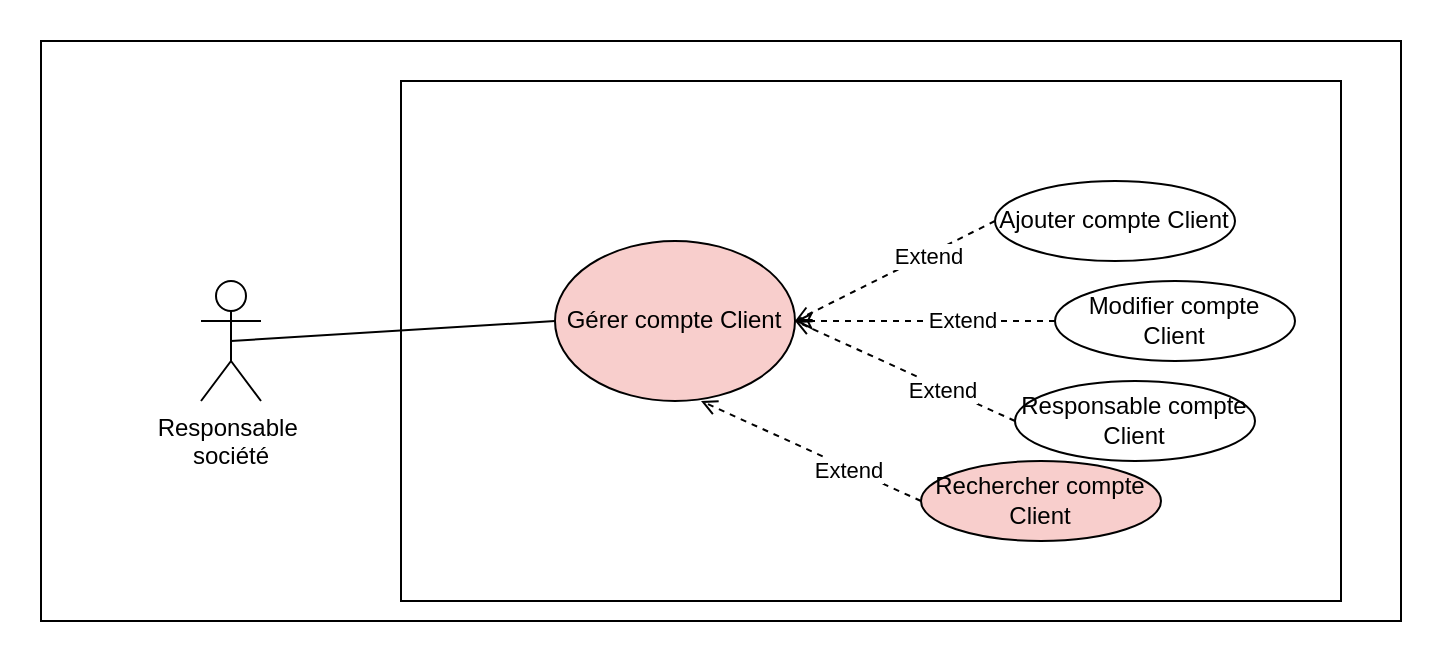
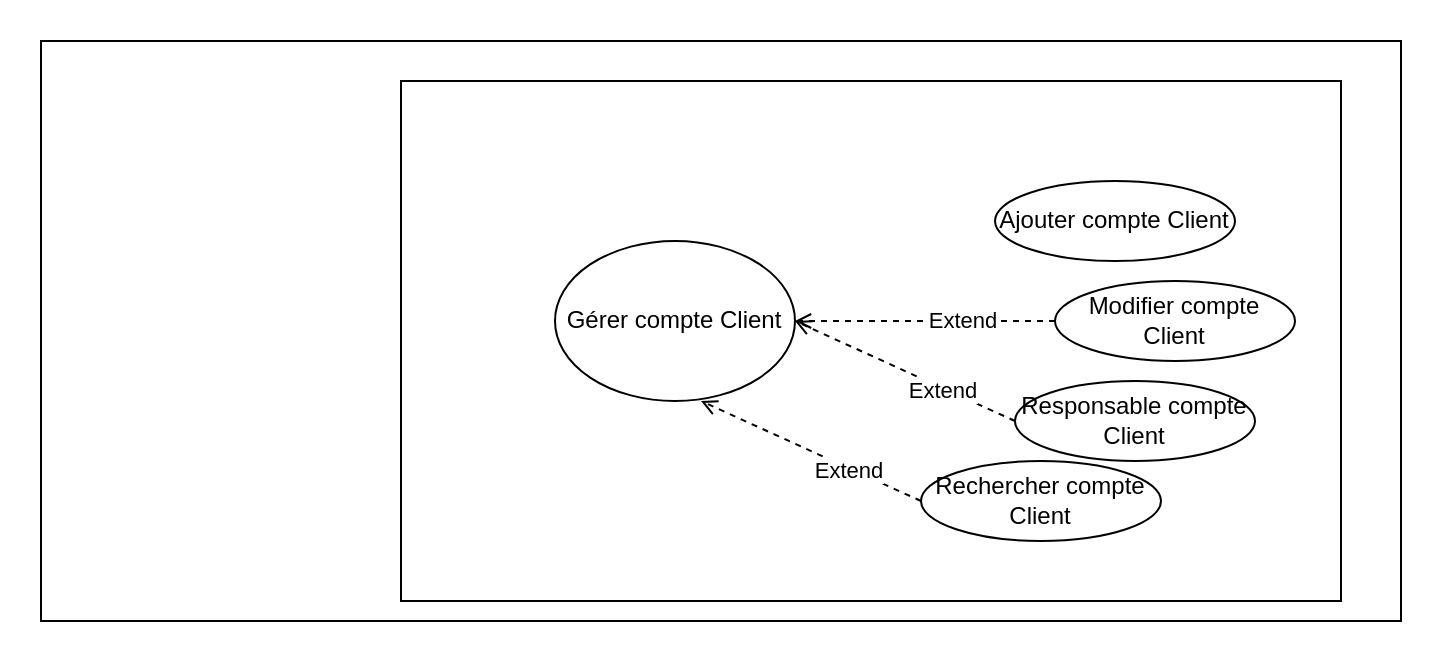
edge "Ajouter compte Client" -> "Gérer compte Client": removed, label "Extend"
node "Gérer compte Client": fillcolor #f8cecc -> #ffffff
edge "Modifier compte Client" -> "Gérer compte Client": arrowhead classic -> open
edge "Gérer compte Client" -- "Responsable société": removed
node "Responsable société": removed
node "Rechercher compte Client": fillcolor #f8cecc -> #ffffff
